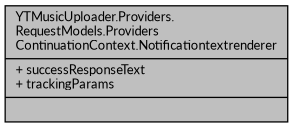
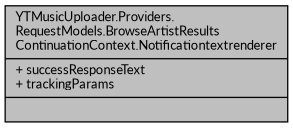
node "YTMusicUploader.Providers.": text "RequestModels.Providers" -> "RequestModels.BrowseArtistResults"
